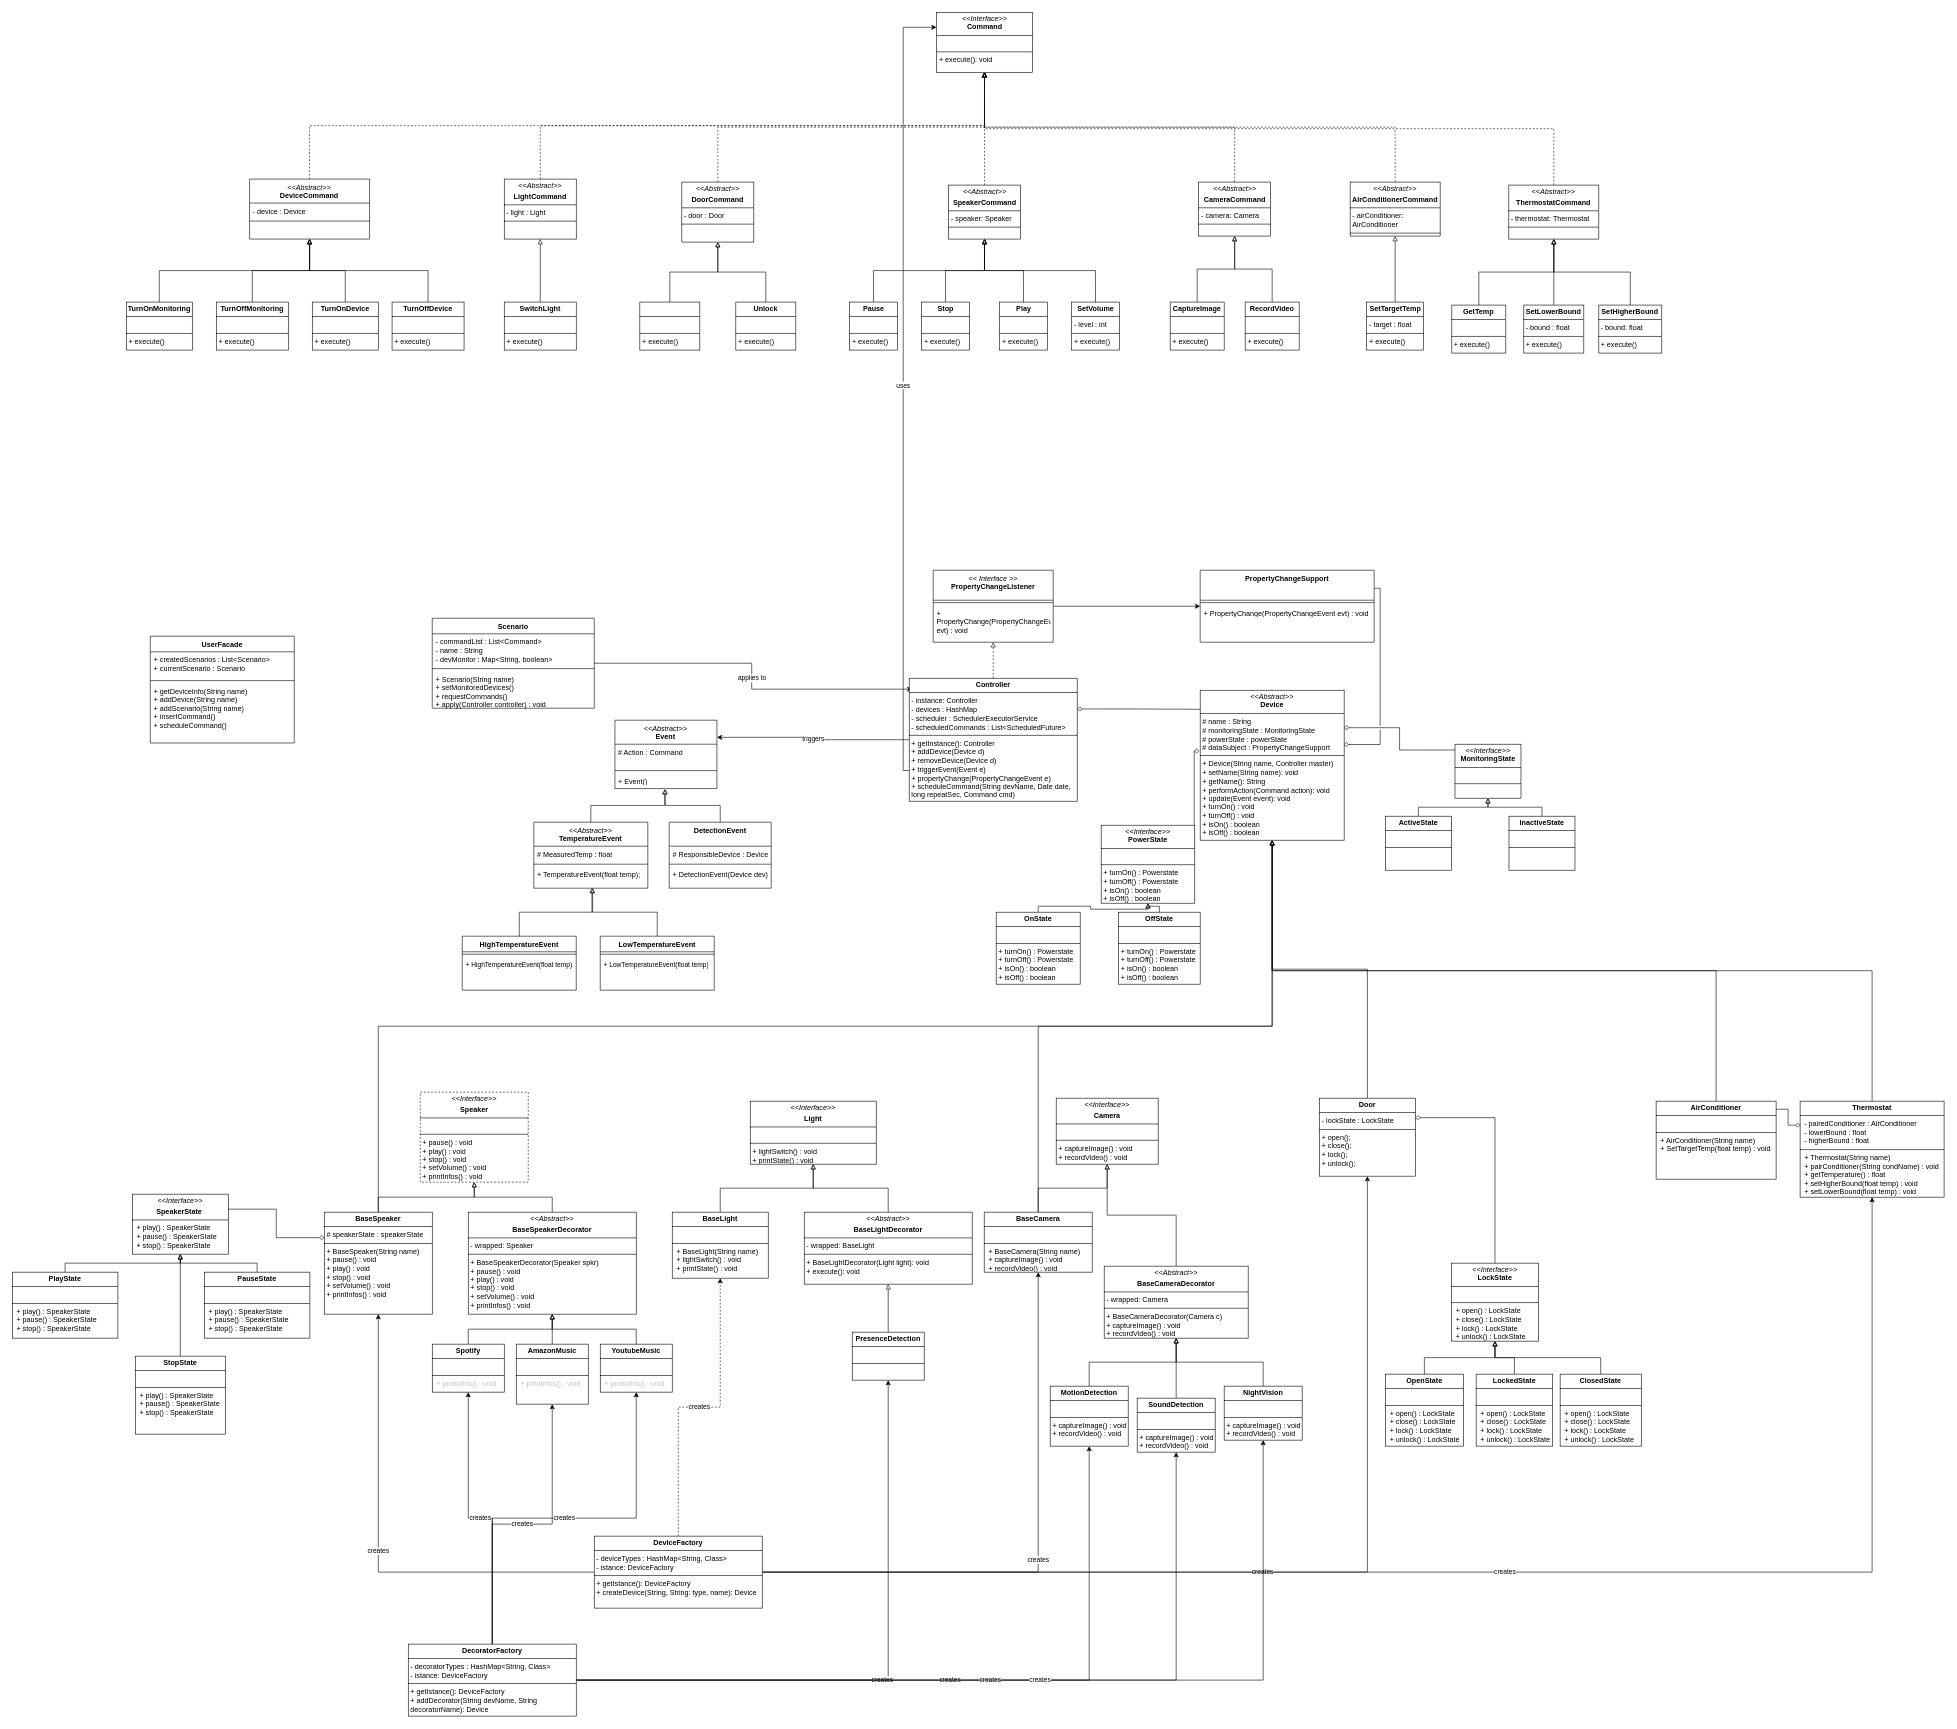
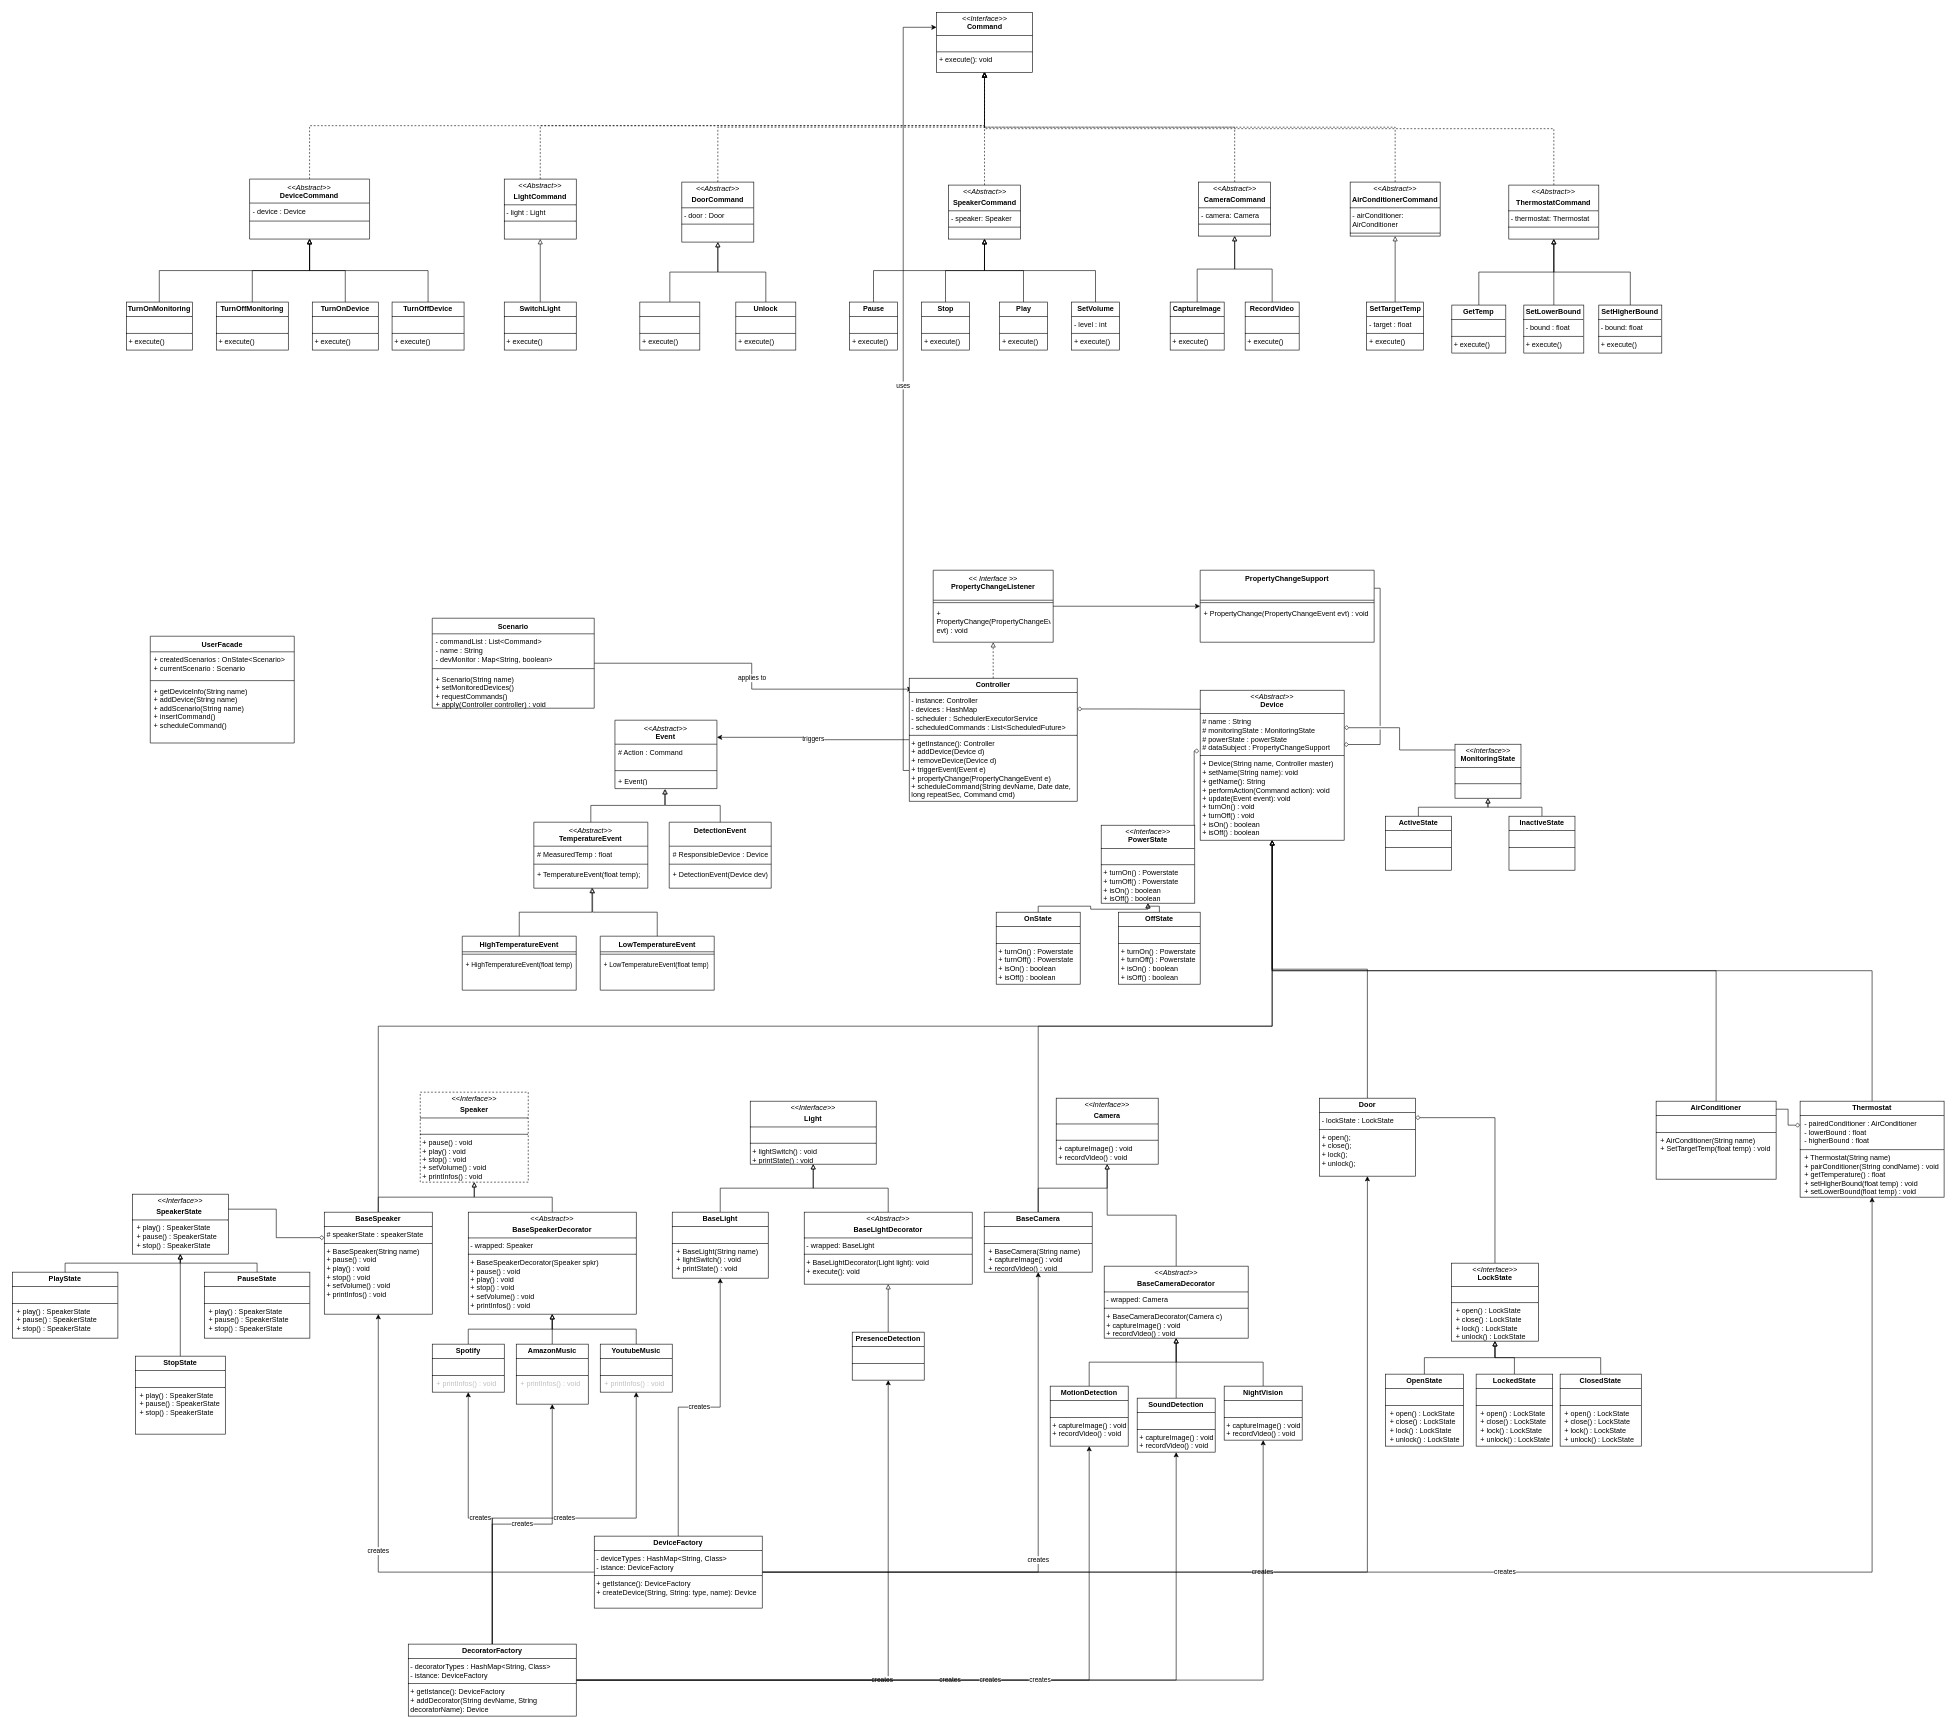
node "+ createdScenarios : List<Scenario> + currentScenario : Scenario": label "+ createdScenarios : List<Scenario> + currentScenario : Scenario" -> "+ createdScenarios : OnState<Scenario> + currentScenario : Scenario"
edge "DeviceFactory - deviceTypes : HashMap<String, Class> - istance: DeviceFactory + getIstance(): DeviceFactory + createDevice(String, String: type, name): Device" -> "BaseLight + BaseLight(String name) + lightSwitch() : void + printState() : void": style dashed -> solid
